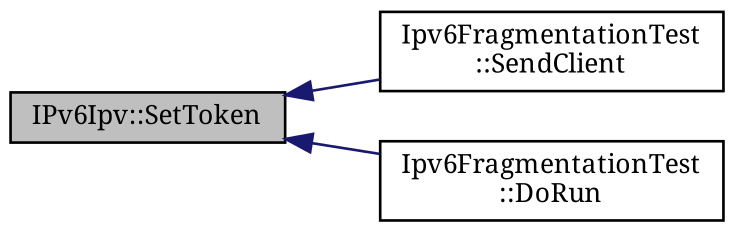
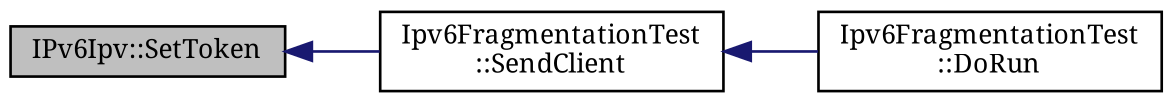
edge "Ipv6FragmentationTest ::DoRun" -> "IPv6Ipv::SetToken": now "Ipv6FragmentationTest ::DoRun" -> "Ipv6FragmentationTest ::SendClient"
